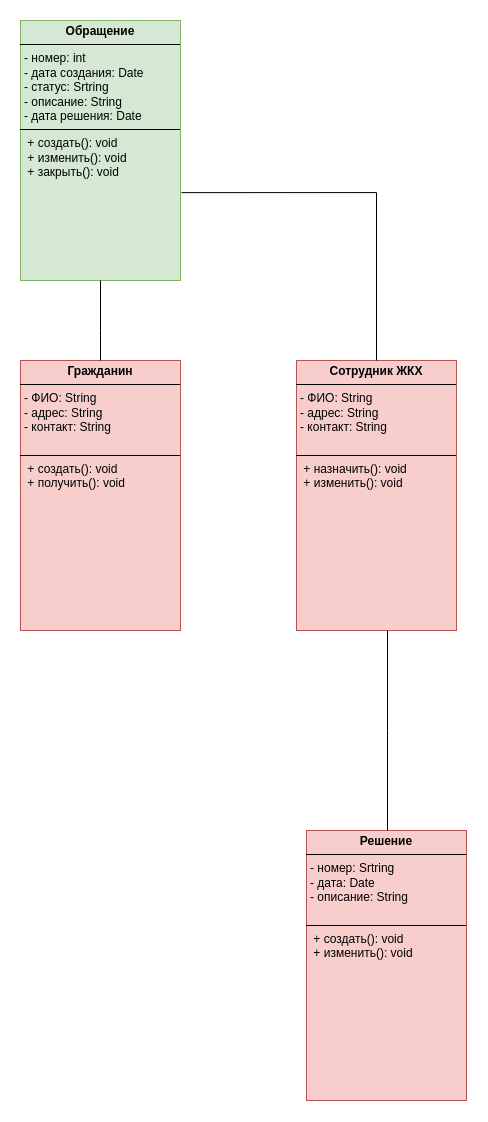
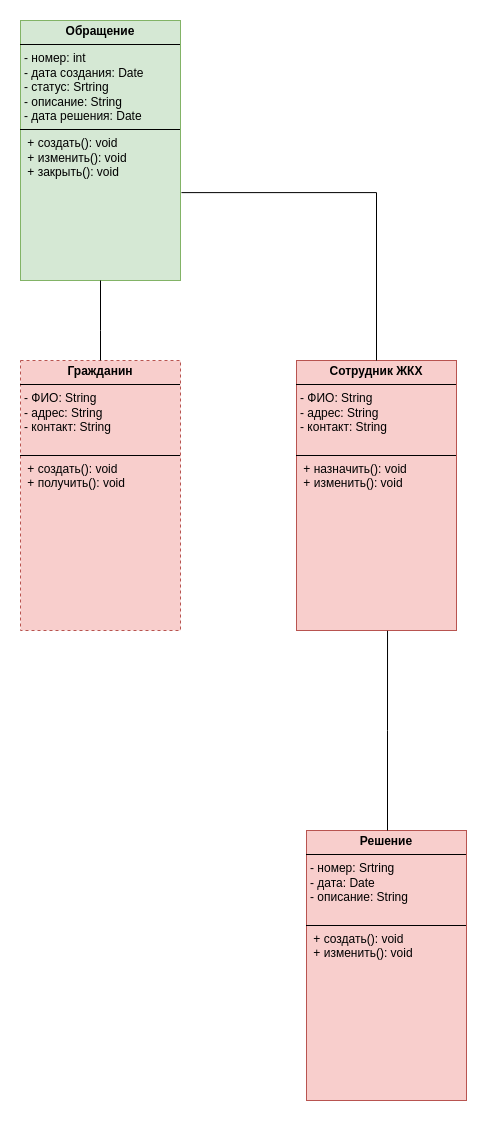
node "Гражданин - ФИО: String - адрес: String - контакт: String + создать(): void + получить(): void": style solid -> dashed
